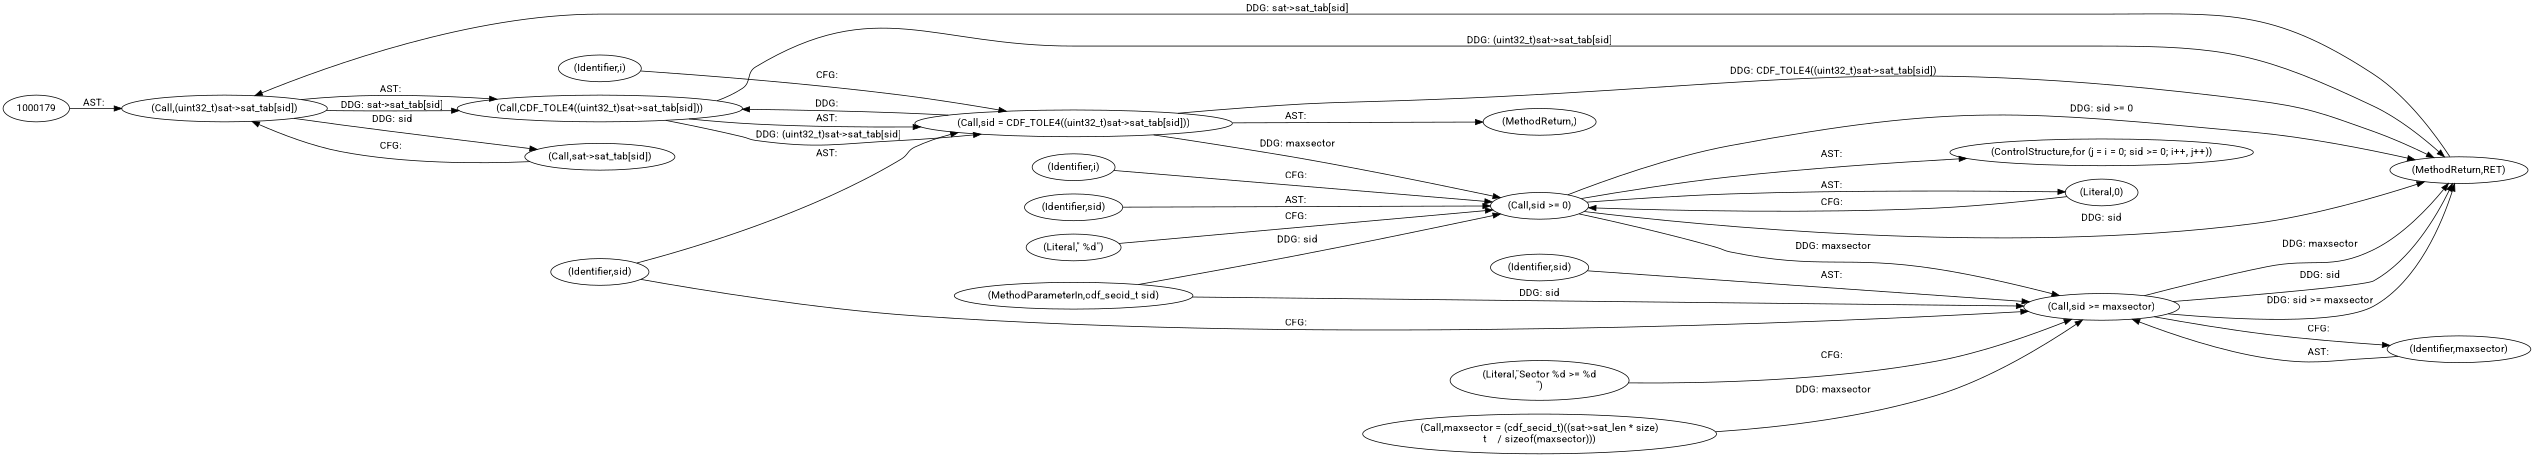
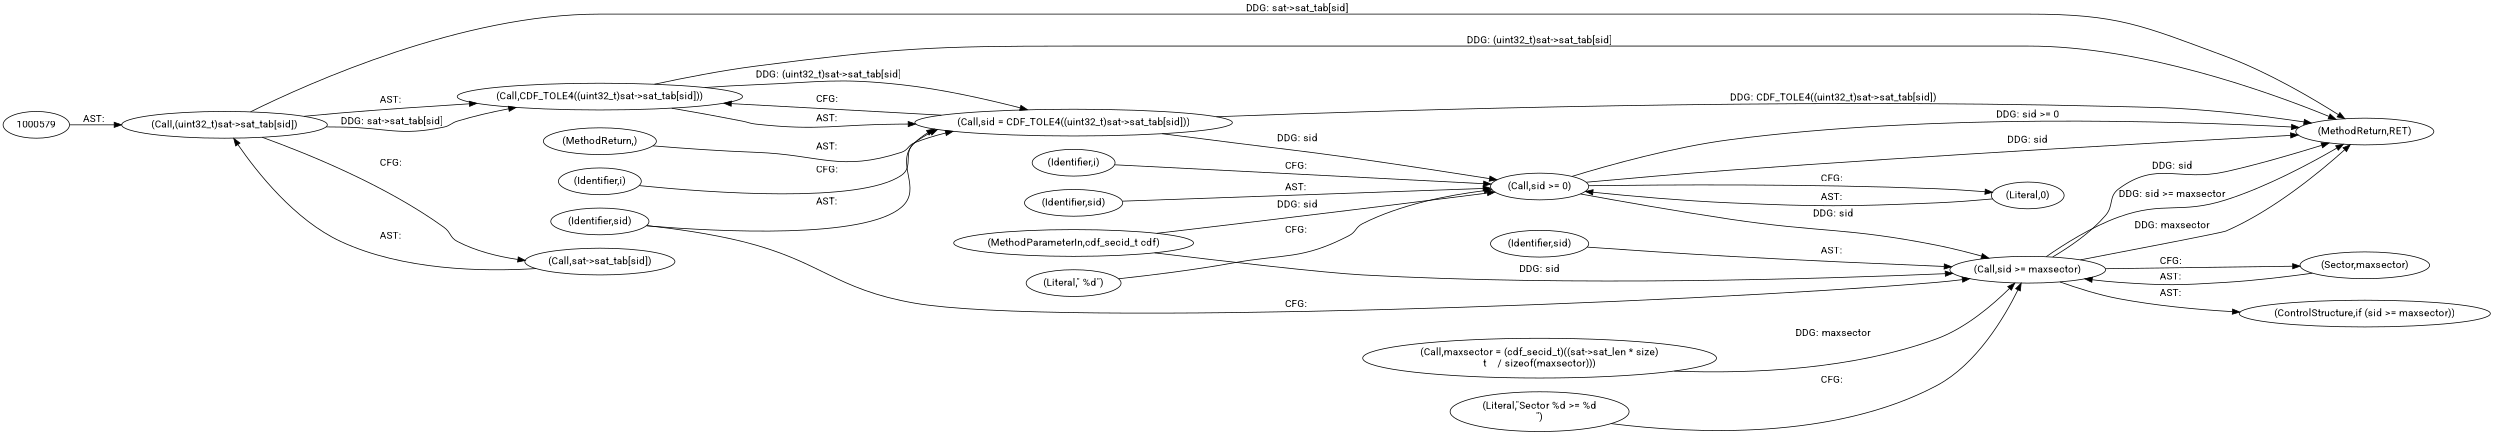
edge "(MethodReturn,RET)" -> "(Call,(uint32_t)sat->sat_tab[sid])": reversed
edge "(Call,sid = CDF_TOLE4((uint32_t)sat->sat_tab[sid]))" -> "(Call,CDF_TOLE4((uint32_t)sat->sat_tab[sid]))": label "DDG: " -> "CFG: "
node "1000179": label "1000179" -> "1000579"
edge "(Call,(uint32_t)sat->sat_tab[sid])" -> "(Call,sat->sat_tab[sid])": label "DDG: sid" -> "CFG: "
edge "(Call,sid = CDF_TOLE4((uint32_t)sat->sat_tab[sid]))" -> "(MethodReturn,)": reversed
edge "(Call,sid = CDF_TOLE4((uint32_t)sat->sat_tab[sid]))" -> "(Call,sid >= 0)": label "DDG: maxsector" -> "DDG: sid"
edge "(Call,sat->sat_tab[sid])" -> "(Call,(uint32_t)sat->sat_tab[sid])": label "CFG: " -> "AST: "
node "(ControlStructure,for (j = i = 0; sid >= 0; i++, j++))": removed
edge "(Call,sid >= 0)" -> "(Literal,0)": label "AST: " -> "CFG: "
edge "(Literal,0)" -> "(Call,sid >= 0)": label "CFG: " -> "AST: "
edge "(Call,sid >= 0)" -> "(Call,sid >= maxsector)": label "DDG: maxsector" -> "DDG: sid"
node "(MethodParameterIn,cdf_secid_t sid)": label "(MethodParameterIn,cdf_secid_t sid)" -> "(MethodParameterIn,cdf_secid_t cdf)"
node "(ControlStructure,if (sid >= maxsector))": added
node "(Identifier,maxsector)": label "(Identifier,maxsector)" -> "(Sector,maxsector)"
